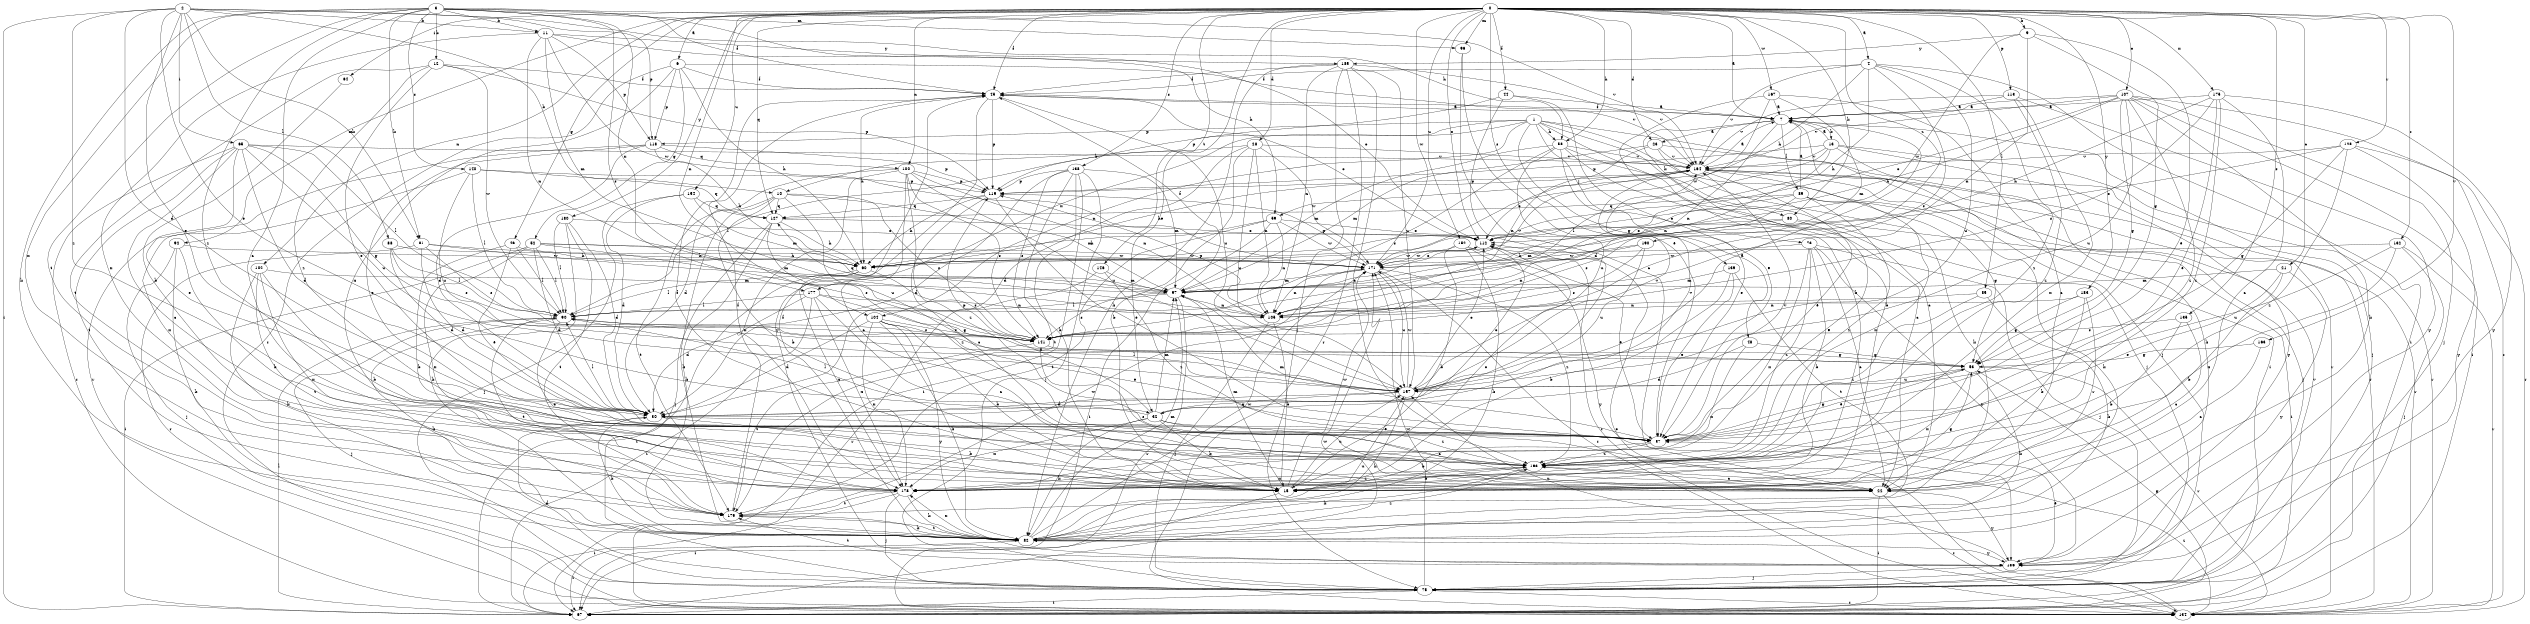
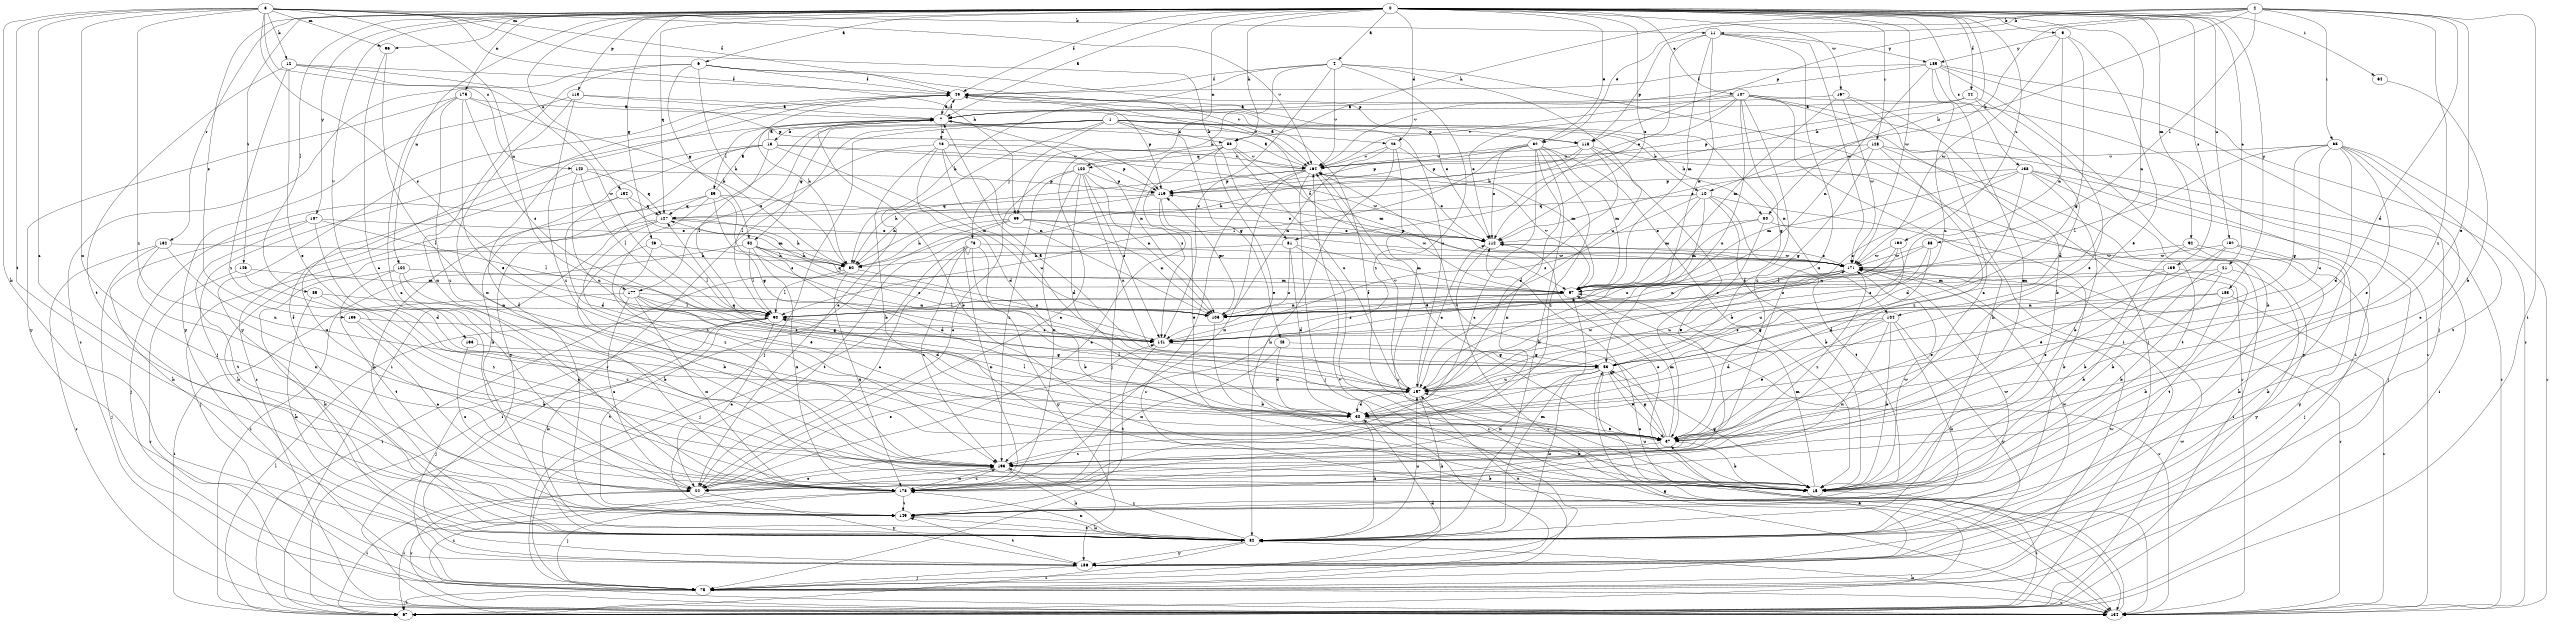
edge "0" -> "28": now "7" -> "28"
edge "1" -> "52": added, label "g"
node "180": label "180" -> "187"
edge "96" -> "37": label "e" -> "l"
edge "171" -> "97": label "m" -> "f"
edge "157" -> "32": now "157" -> "127"
edge "183" -> "22": now "183" -> "134"
node "179": label "179" -> "149"
edge "178" -> "82": now "134" -> "82"
edge "105" -> "75": removed, label "j"
